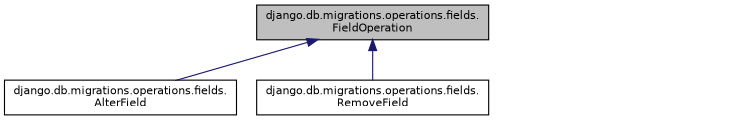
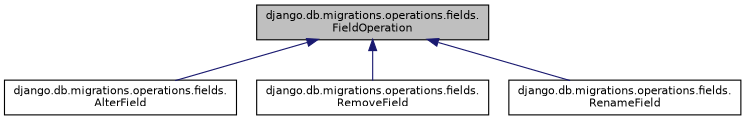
node "django.db.migrations.operations.fields. RenameField": added
